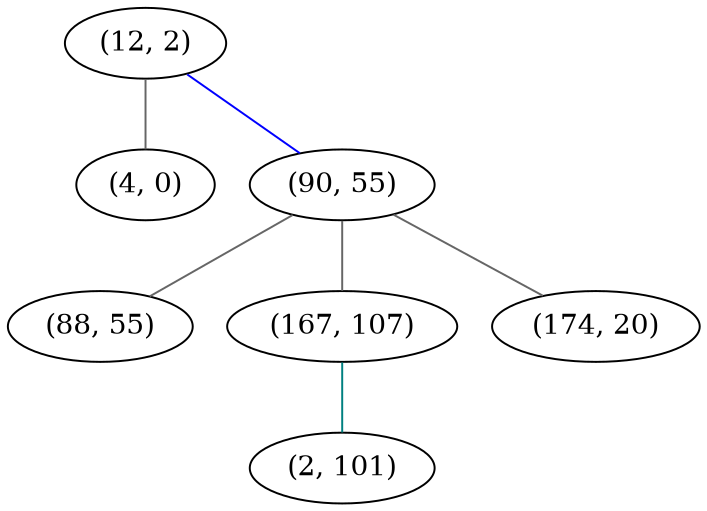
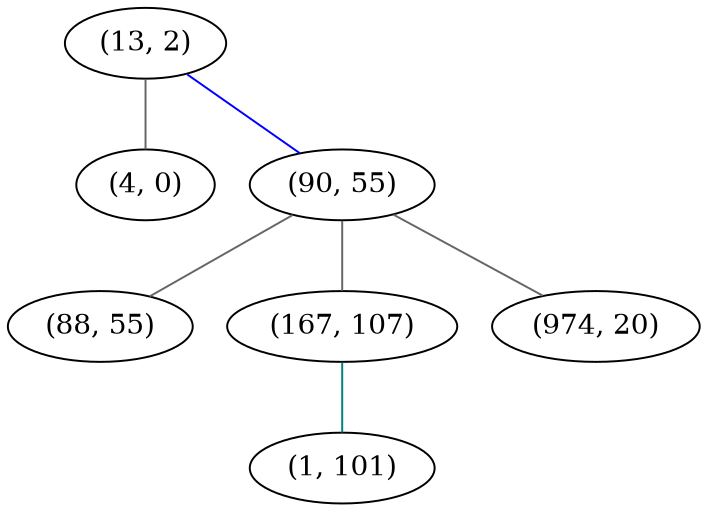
node "(12, 2)": label "(12, 2)" -> "(13, 2)"
node "(174, 20)": label "(174, 20)" -> "(974, 20)"
node "(2, 101)": label "(2, 101)" -> "(1, 101)"
